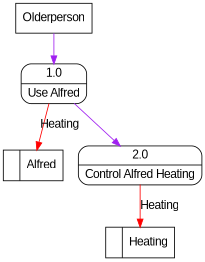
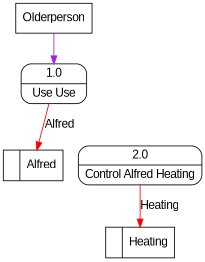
node "1.0": text "Use Alfred" -> "Use Use"
edge "1.0" -> "2.0": removed
edge "1.0" -> "Alfred": label "Heating" -> "Alfred"
